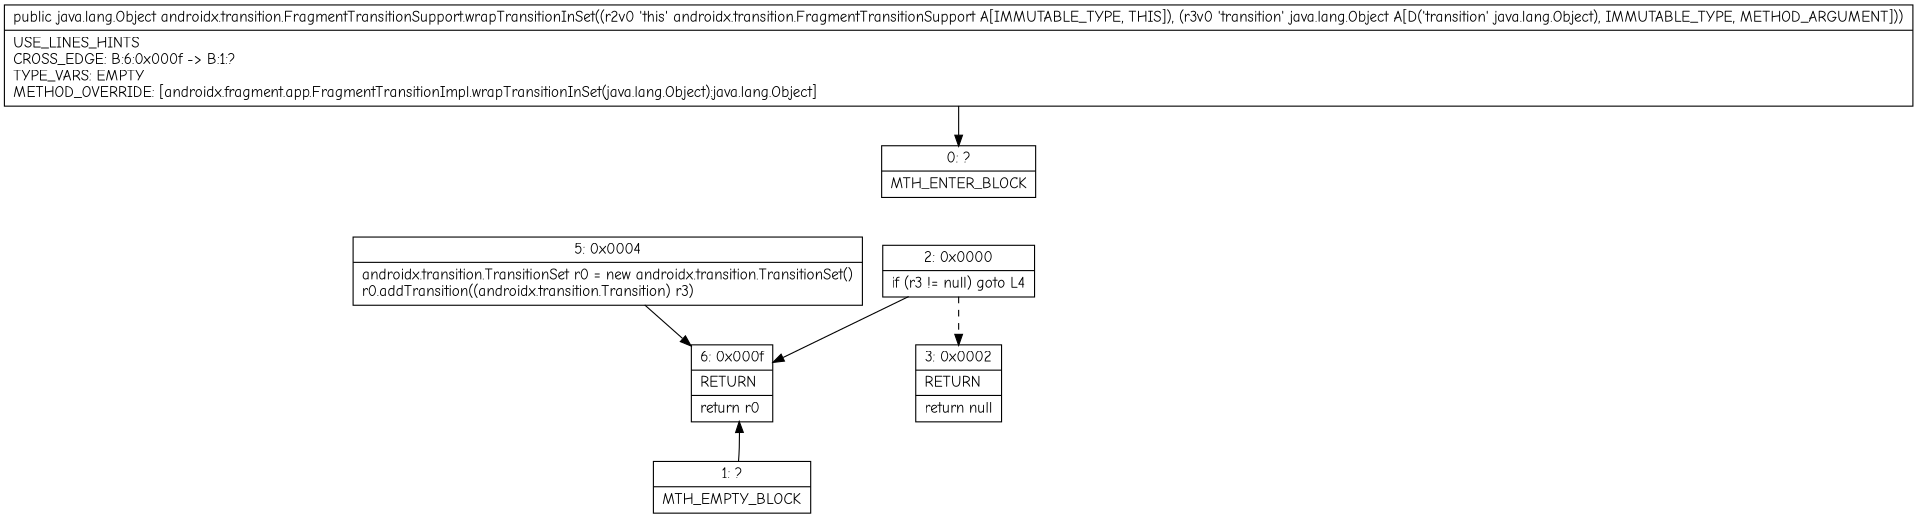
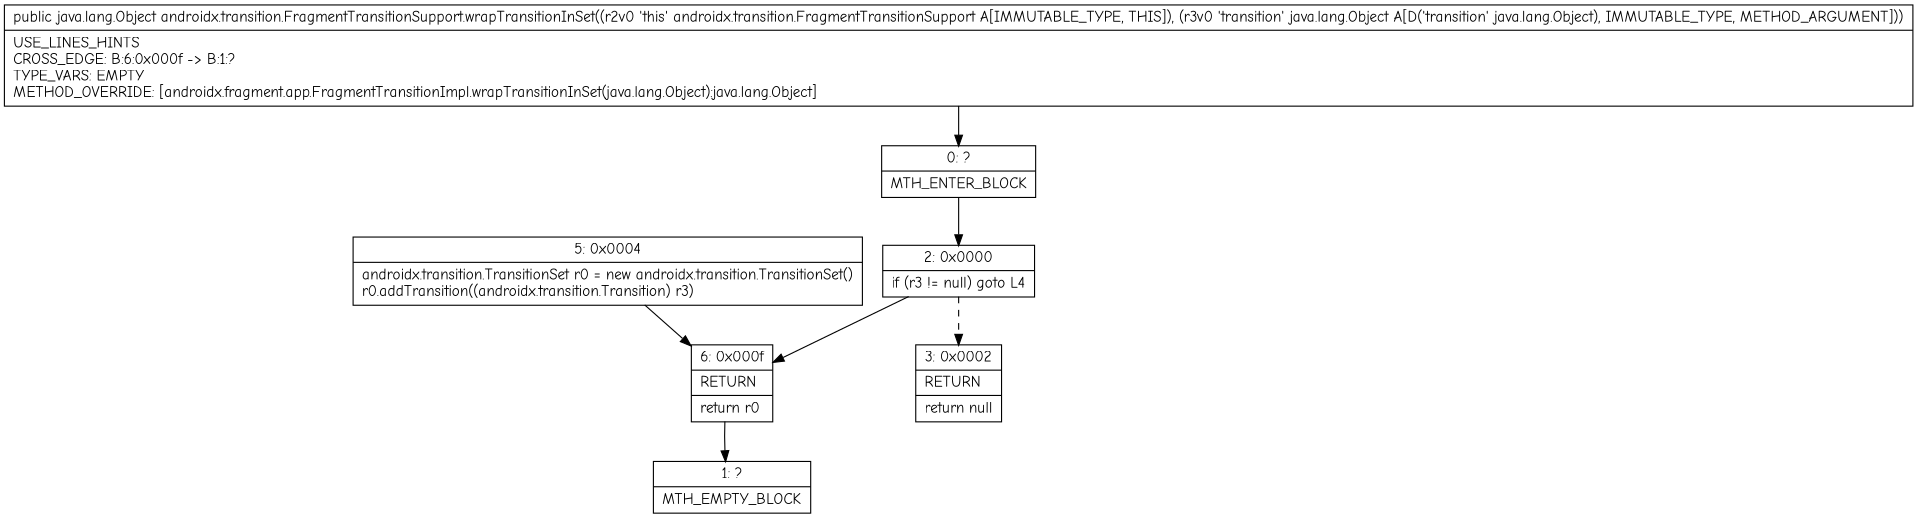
edge "0: ?" -> "2: 0x0000": added
edge "1: ?" -> "6: 0x000f": reversed
